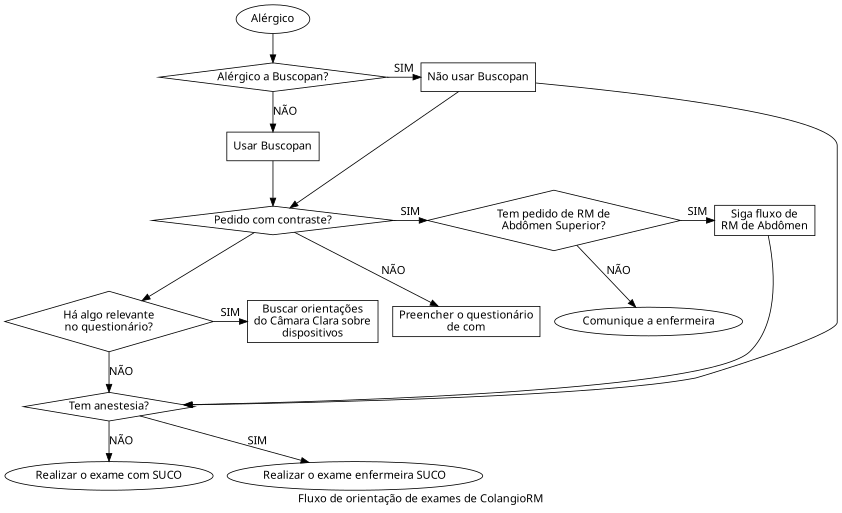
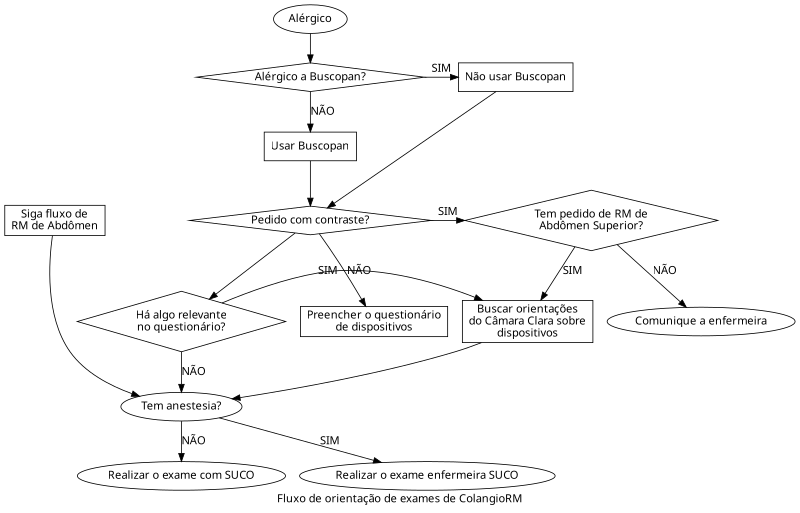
edge "Tem pedido de RM de Abdômen Superior?" -> "Siga fluxo de RM de Abdômen": now "Tem pedido de RM de Abdômen Superior?" -> "Buscar orientações do Câmara Clara sobre dispositivos"
node "Preencher o questionário de com": label "Preencher o questionário de com" -> "Preencher o questionário de dispositivos"
edge "Não usar Buscopan" -> "Tem anestesia?": now "Buscar orientações do Câmara Clara sobre dispositivos" -> "Tem anestesia?"
node "Tem anestesia?": shape diamond -> ellipse
